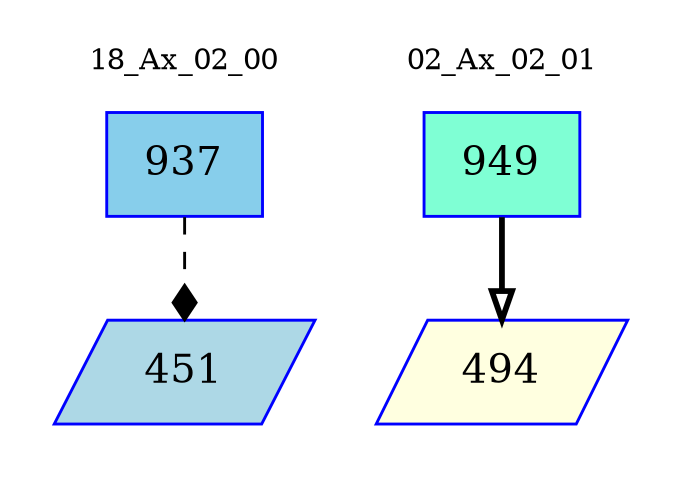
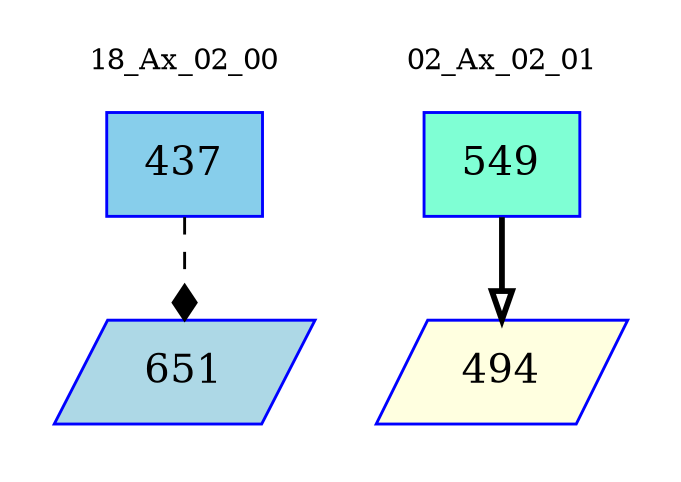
node "937": label "937" -> "437"
node "949": label "949" -> "549"
node "451": label "451" -> "651"
